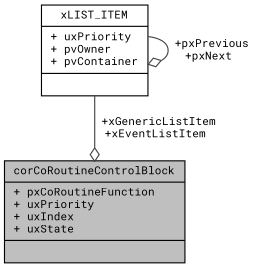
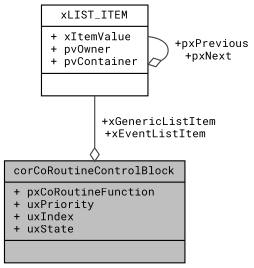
node "xLIST_ITEM": text "+ uxPriority" -> "+ xItemValue"
